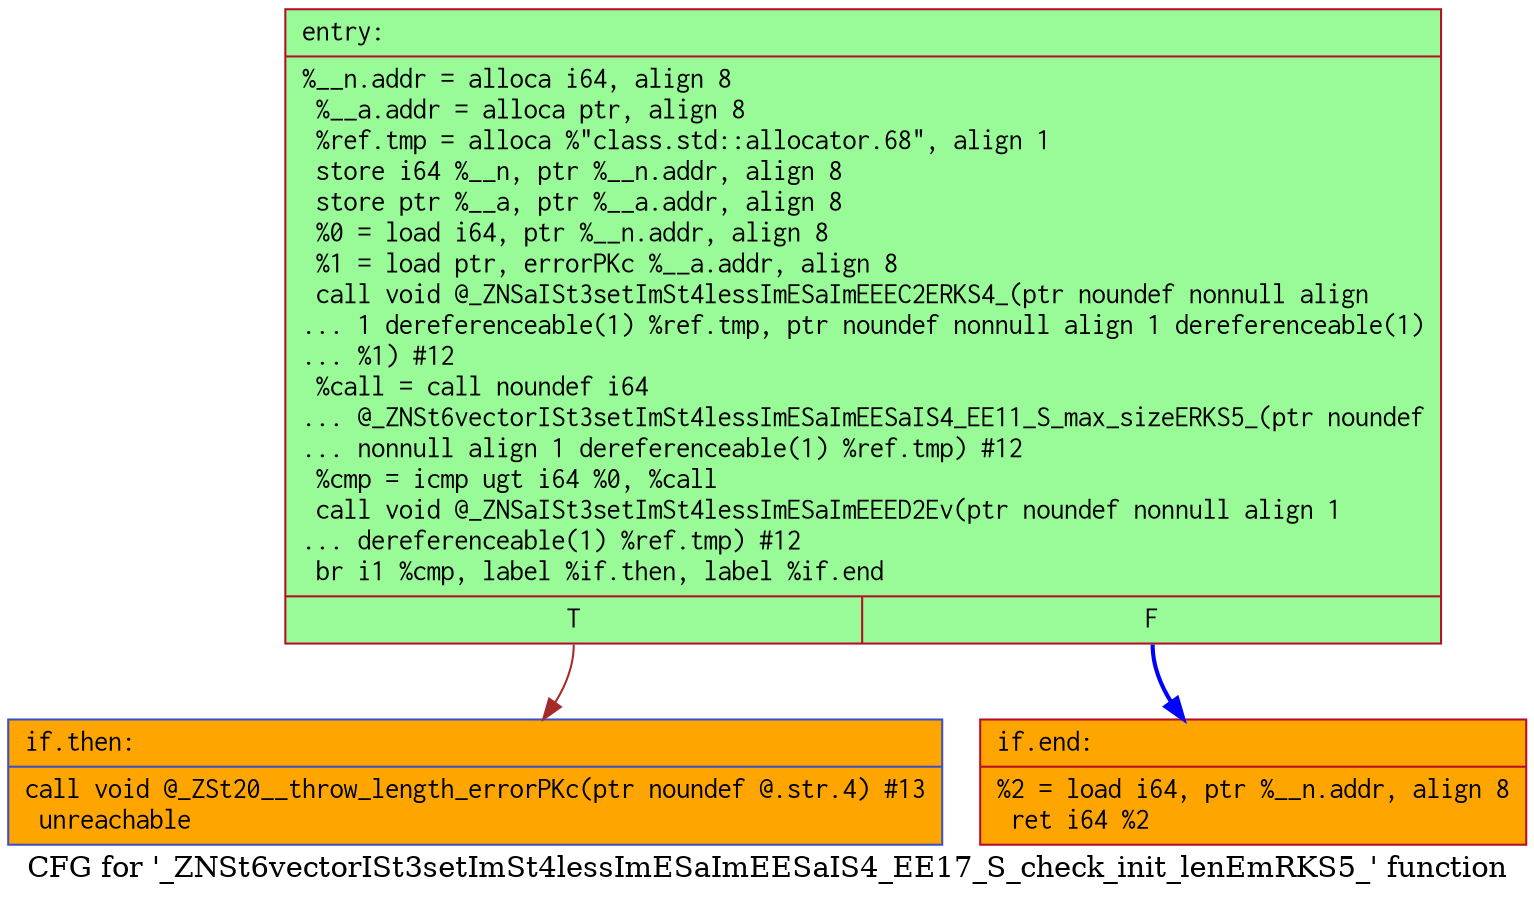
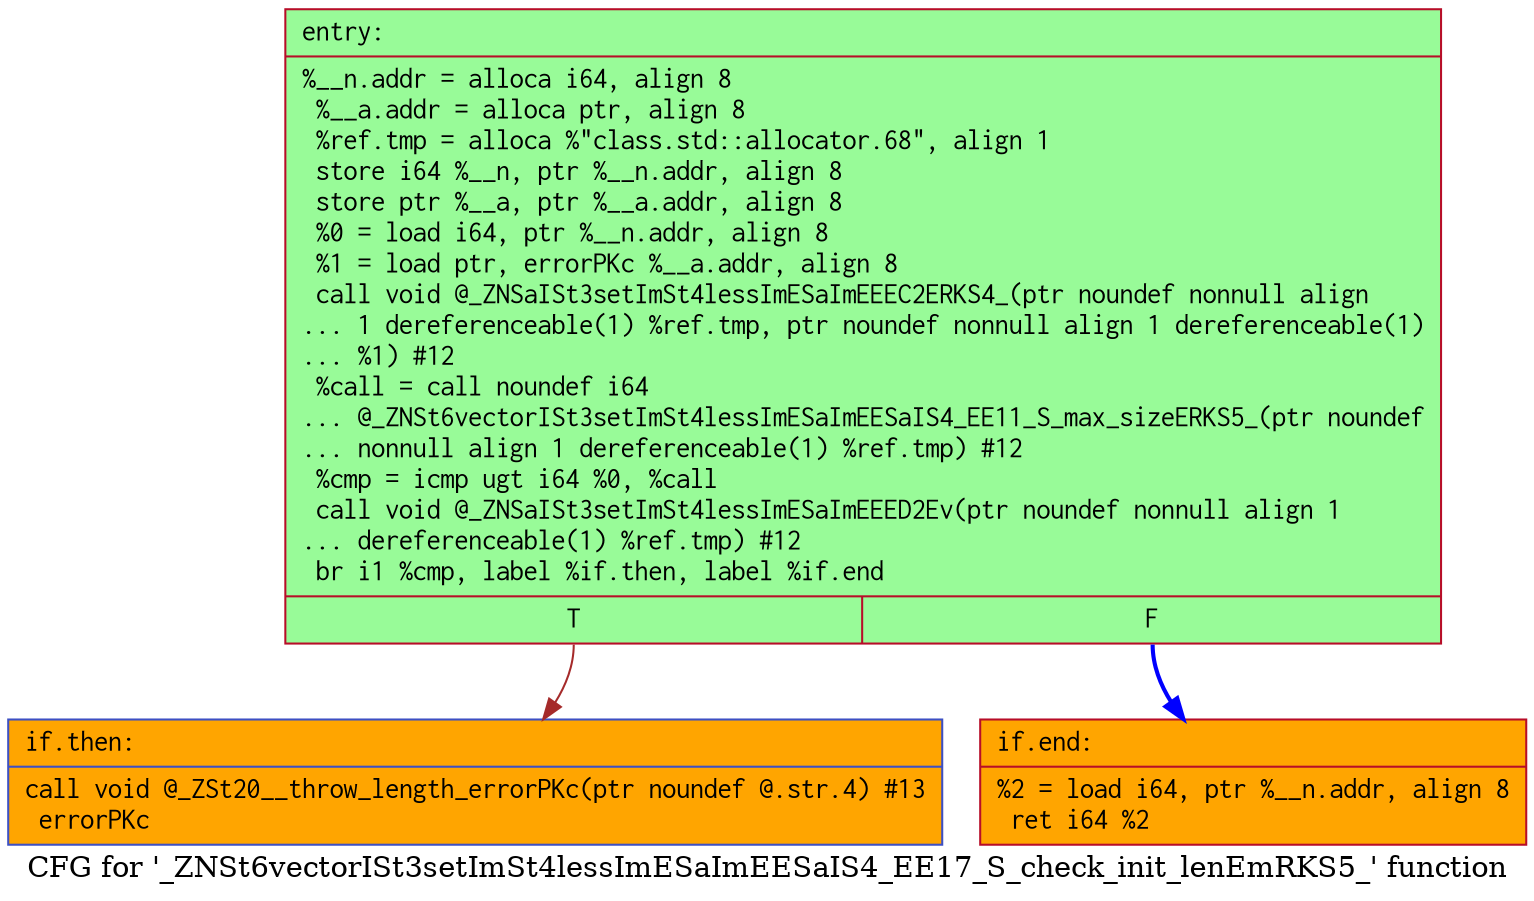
node "if.then:": text "unreachable" -> "errorPKc"
